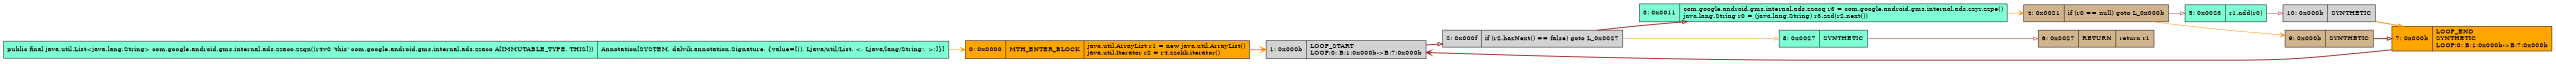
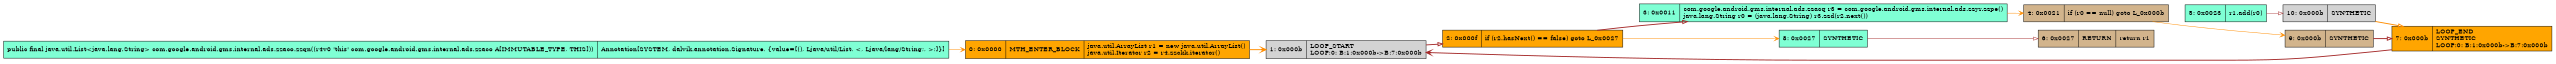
edge "4: 0x0021" -> "5: 0x0023": removed
node "2: 0x000f": fillcolor lightgrey -> orange
edge "2: 0x000f" -> "8: 0x0027": arrowhead onormal -> vee
